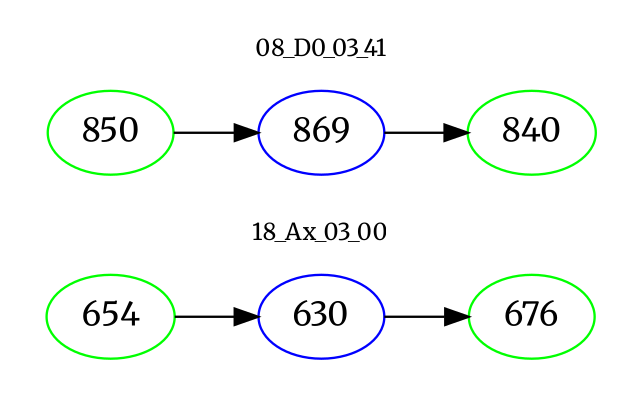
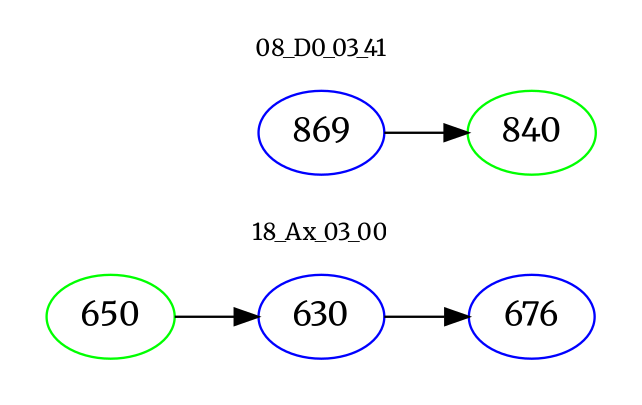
node "850": removed
node "654": label "654" -> "650"
node "676": color green -> blue
